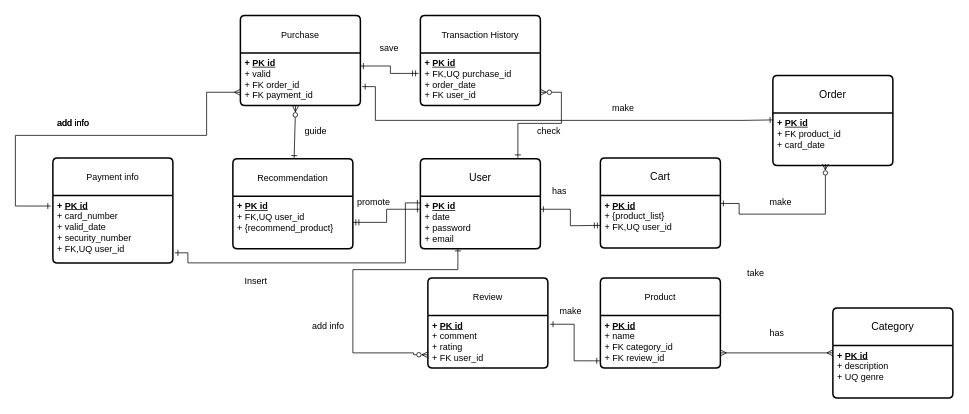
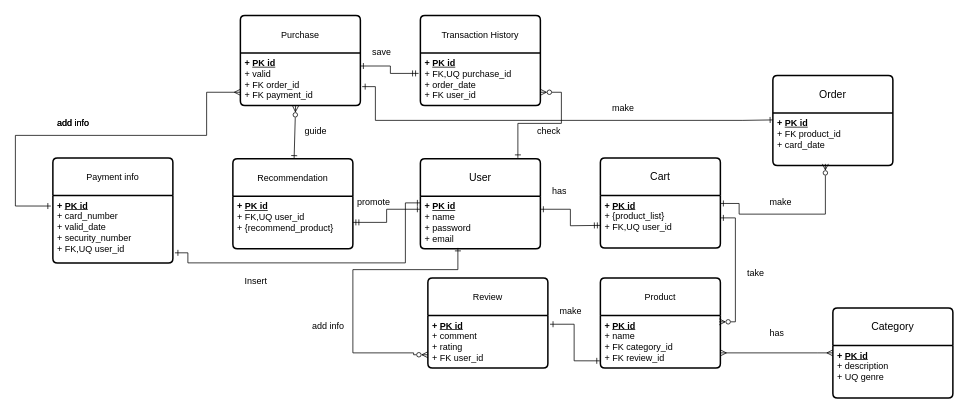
node "save": moved (398, 49) -> (390, 53)
node "+ PK id + date + password + email": label "+ PK id + date + password + email" -> "+ PK id + name + password + email"
edge "+ PK id + {product_list} + FK,UQ user_id" -- "+ PK id + name + FK category_id + FK review_id": added
